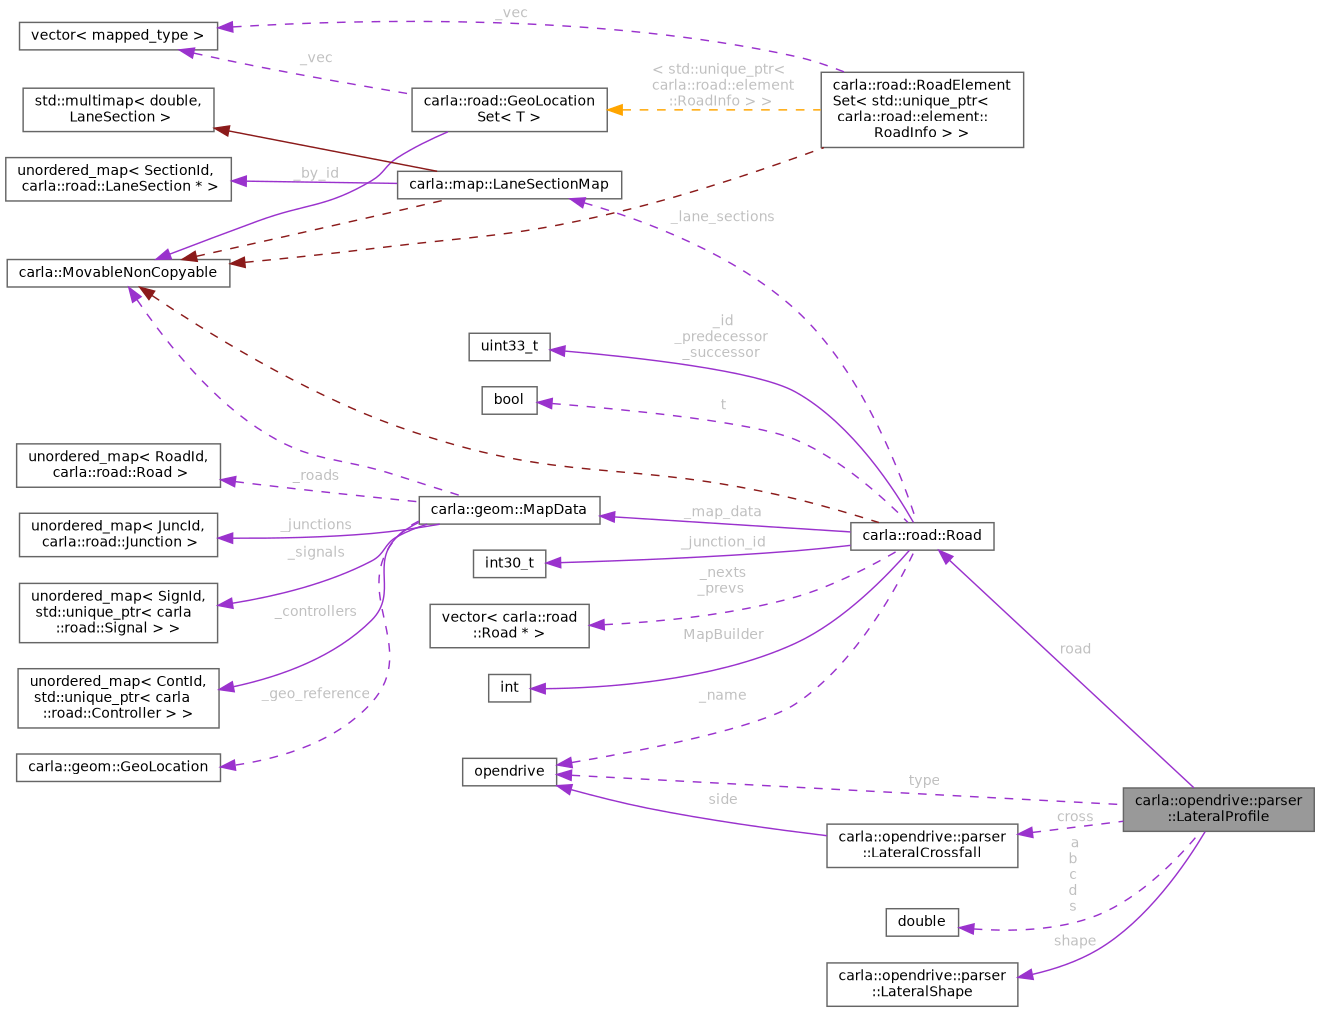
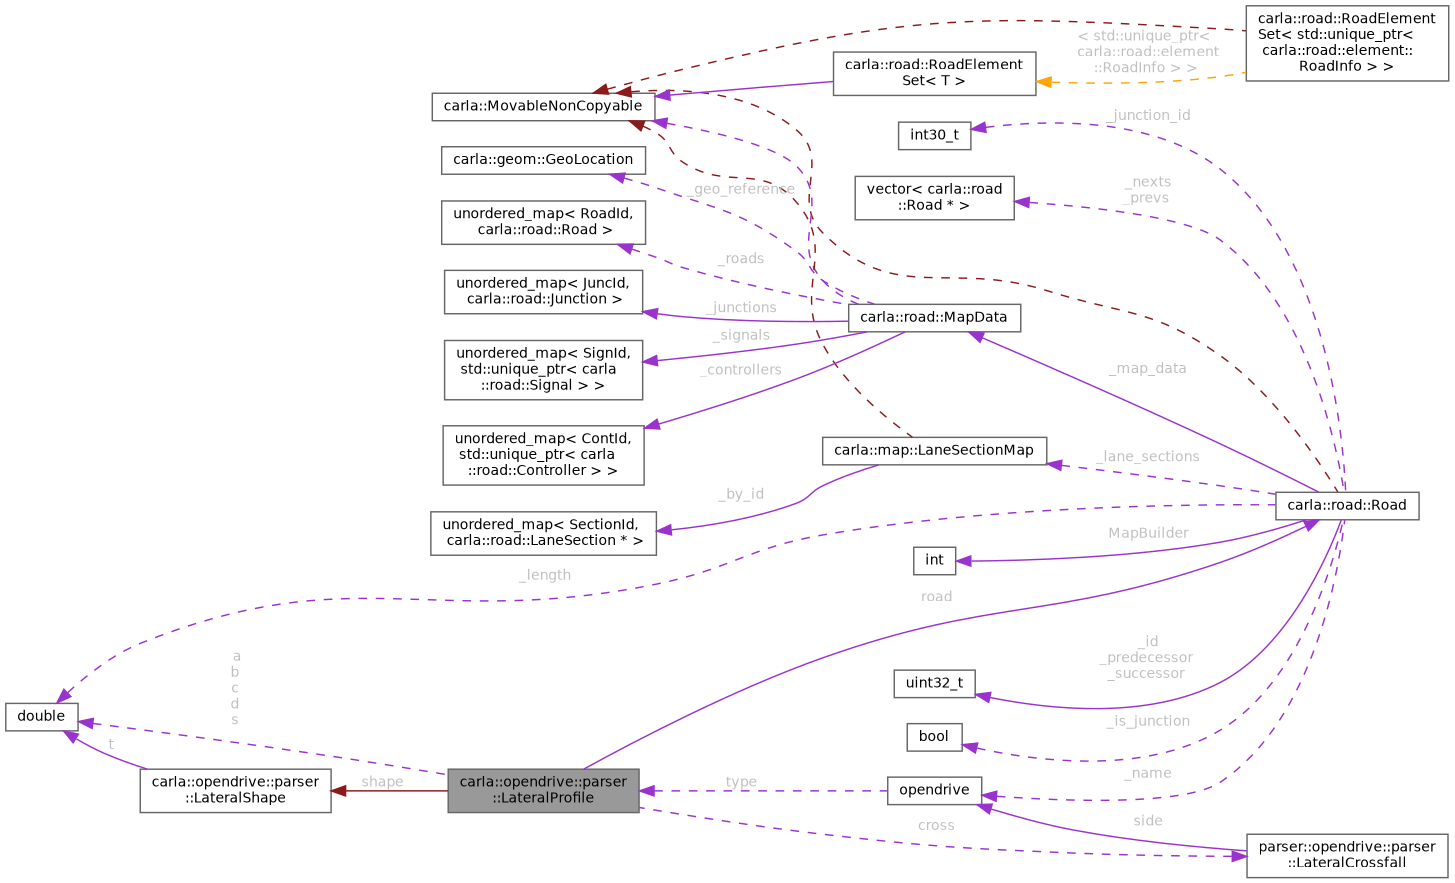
node "vector< mapped_type >": removed
node "std::multimap< double, LaneSection >": removed
node "carla::road::GeoLocation Set< T >": label "carla::road::GeoLocation Set< T >" -> "carla::road::RoadElement Set< T >"
node "uint33_t": label "uint33_t" -> "uint32_t"
edge "carla::road::Road" -> "bool": label " t" -> " _is_junction"
node "carla::geom::MapData": label "carla::geom::MapData" -> "carla::road::MapData"
edge "carla::road::Road" -> "int30_t": style solid -> dashed
edge "carla::road::Road" -> "double": added, label "_length"
edge "carla::opendrive::parser ::LateralShape" -> "double": added, label "t"
edge "carla::opendrive::parser ::LateralProfile" -> "opendrive": reversed
node "carla::opendrive::parser ::LateralCrossfall": label "carla::opendrive::parser ::LateralCrossfall" -> "parser::opendrive::parser ::LateralCrossfall"
edge "carla::opendrive::parser ::LateralProfile" -> "carla::opendrive::parser ::LateralShape": color darkorchid3 -> firebrick4
